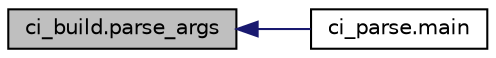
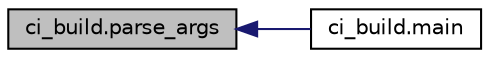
node "ci_parse.main": label "ci_parse.main" -> "ci_build.main"
